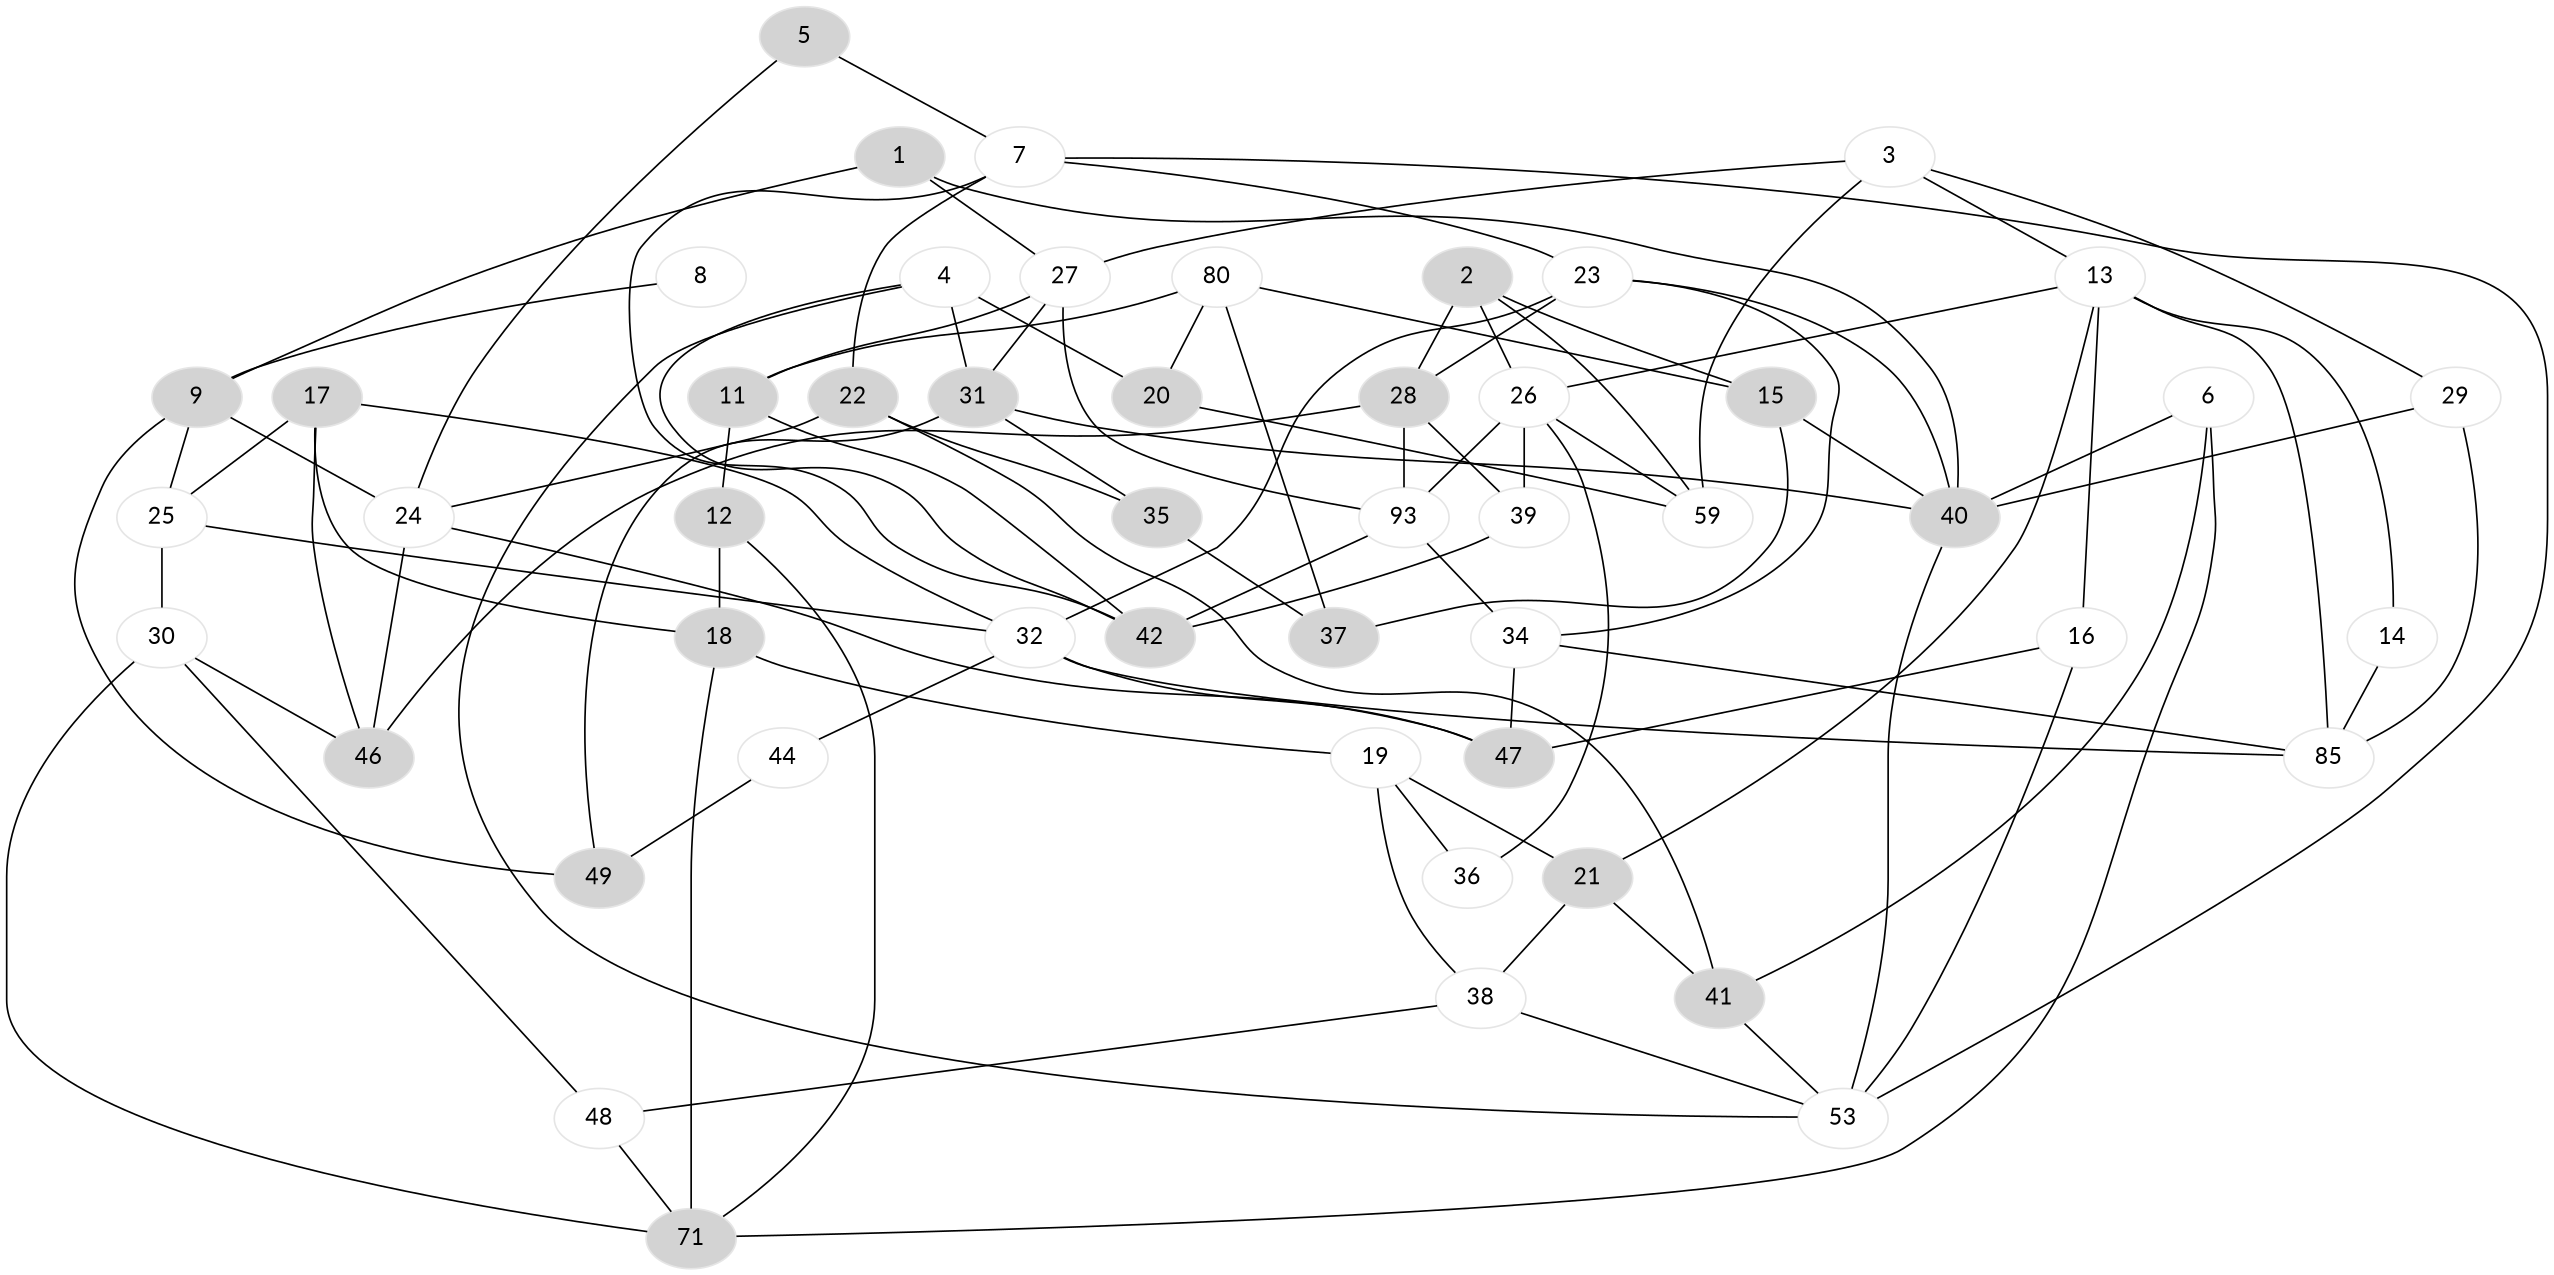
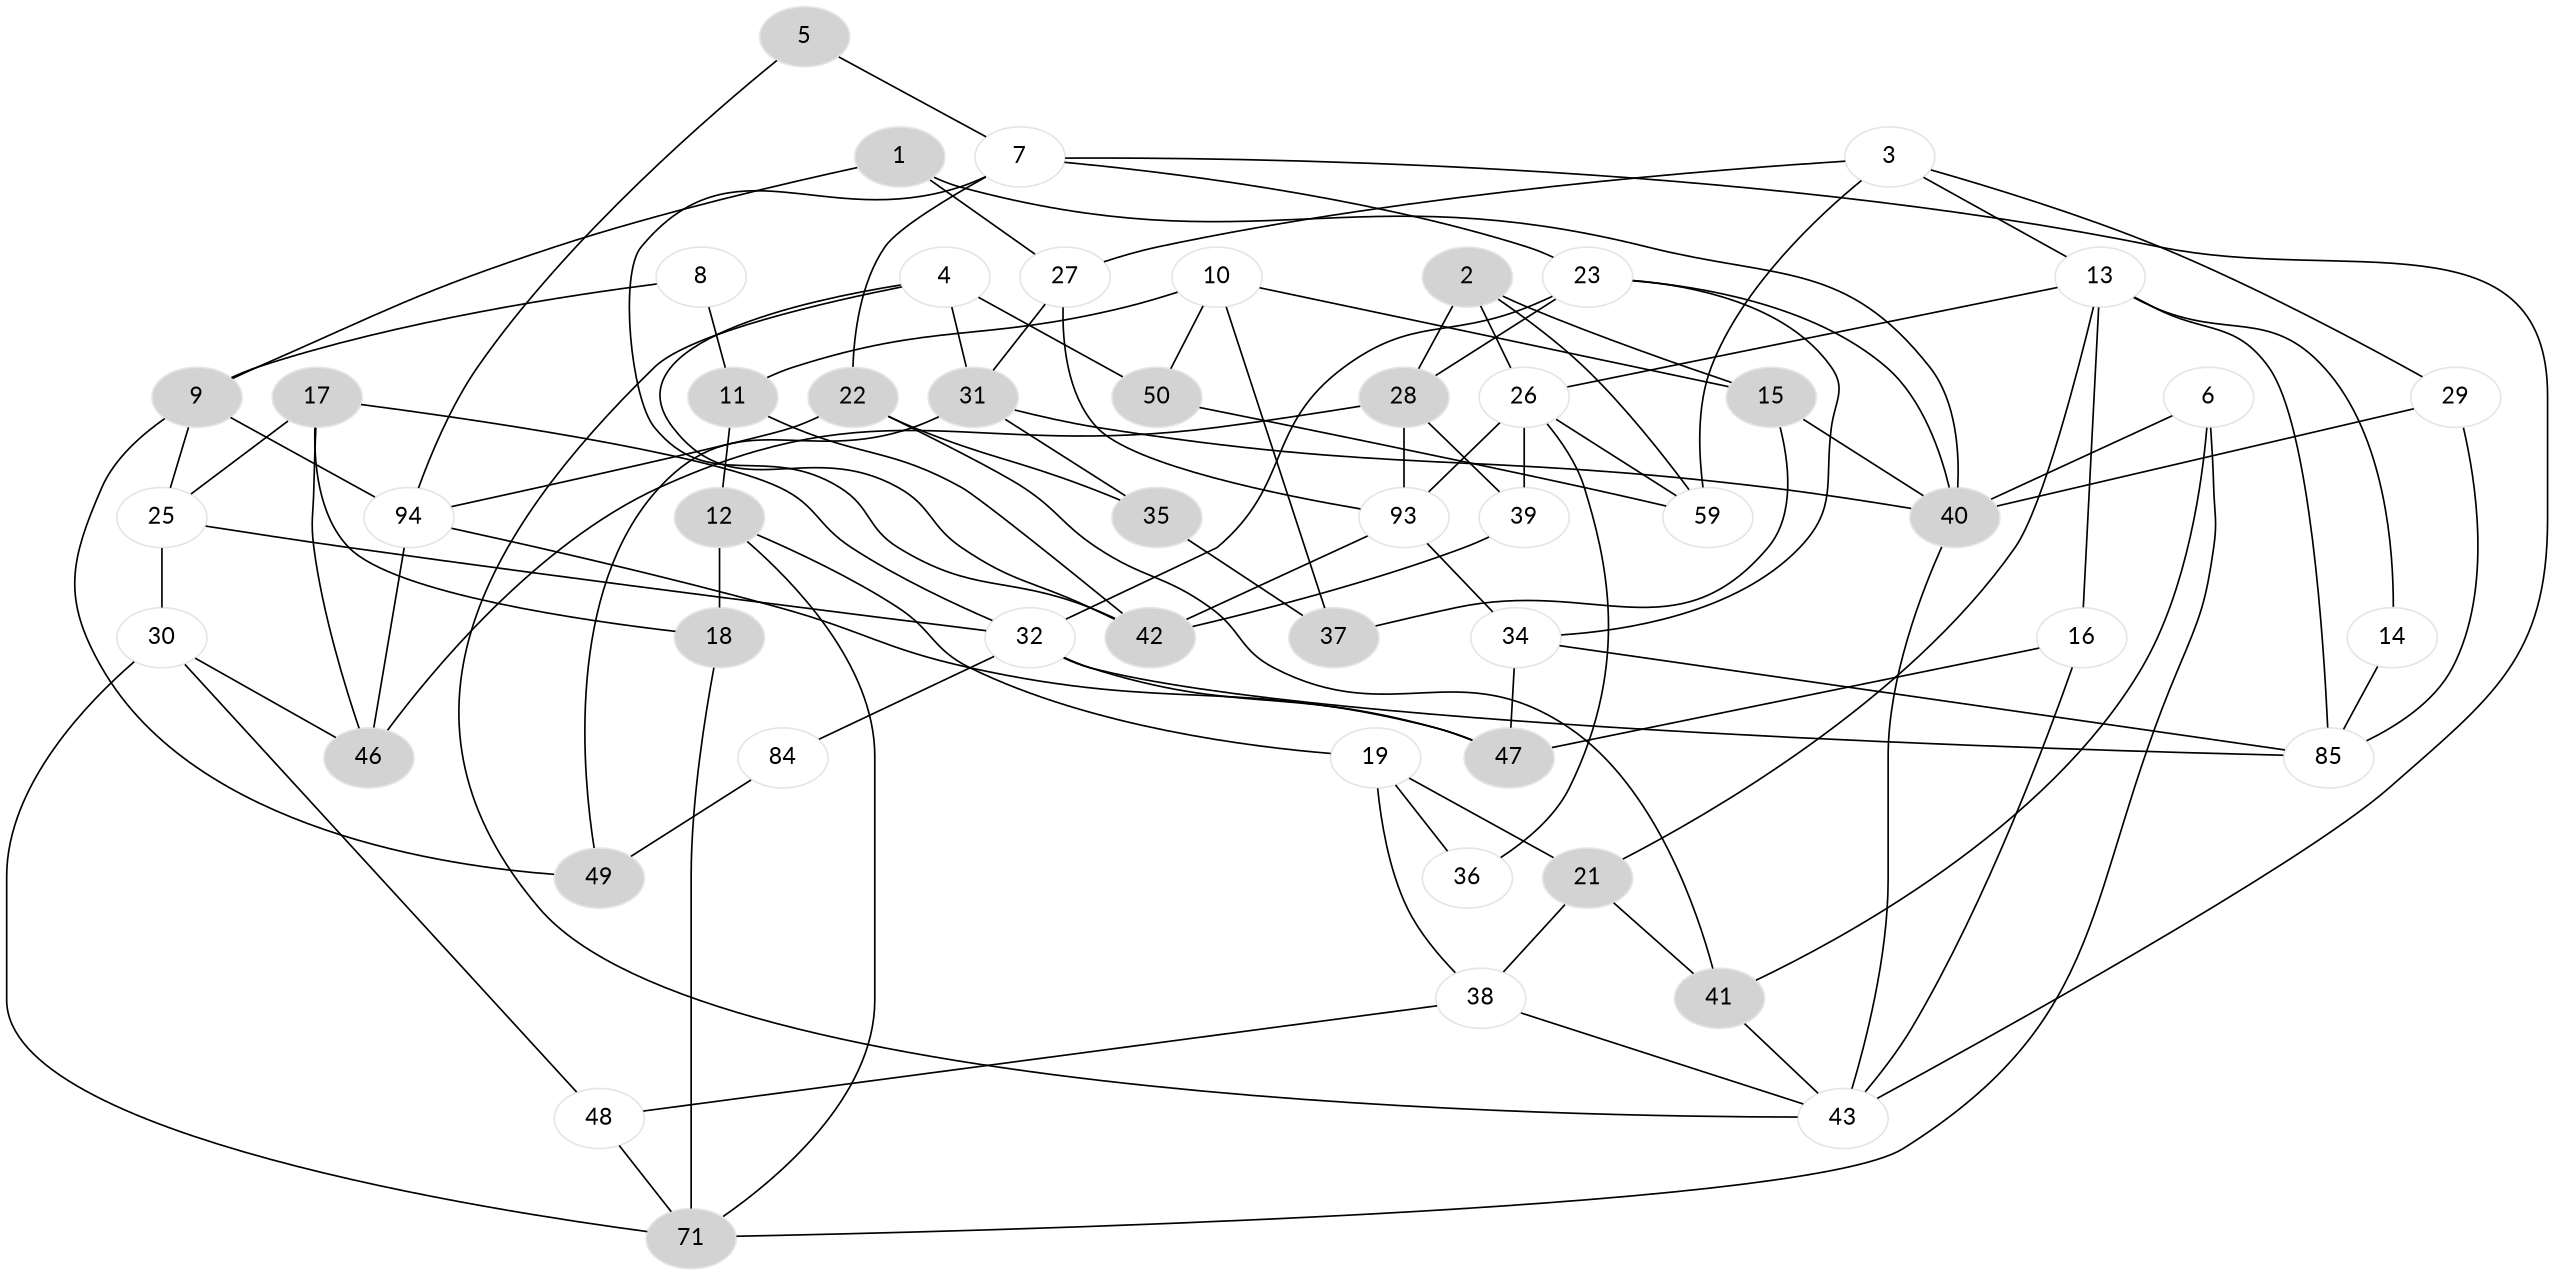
node "80": label "80" -> "10"
edge "27" -- "11": now "8" -- "11"
node "20": label "20" -> "50"
node "24": label "24" -> "94"
edge "18" -- "19": now "12" -- "19"
node "44": label "44" -> "84"
node "53": label "53" -> "43"
